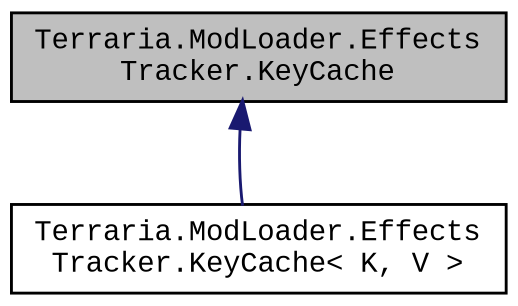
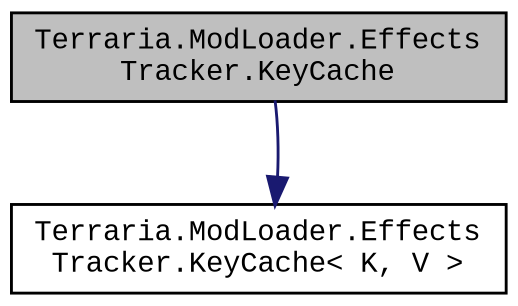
edge "Terraria.ModLoader.Effects Tracker.KeyCache< K, V >" -> "Terraria.ModLoader.Effects Tracker.KeyCache": reversed
